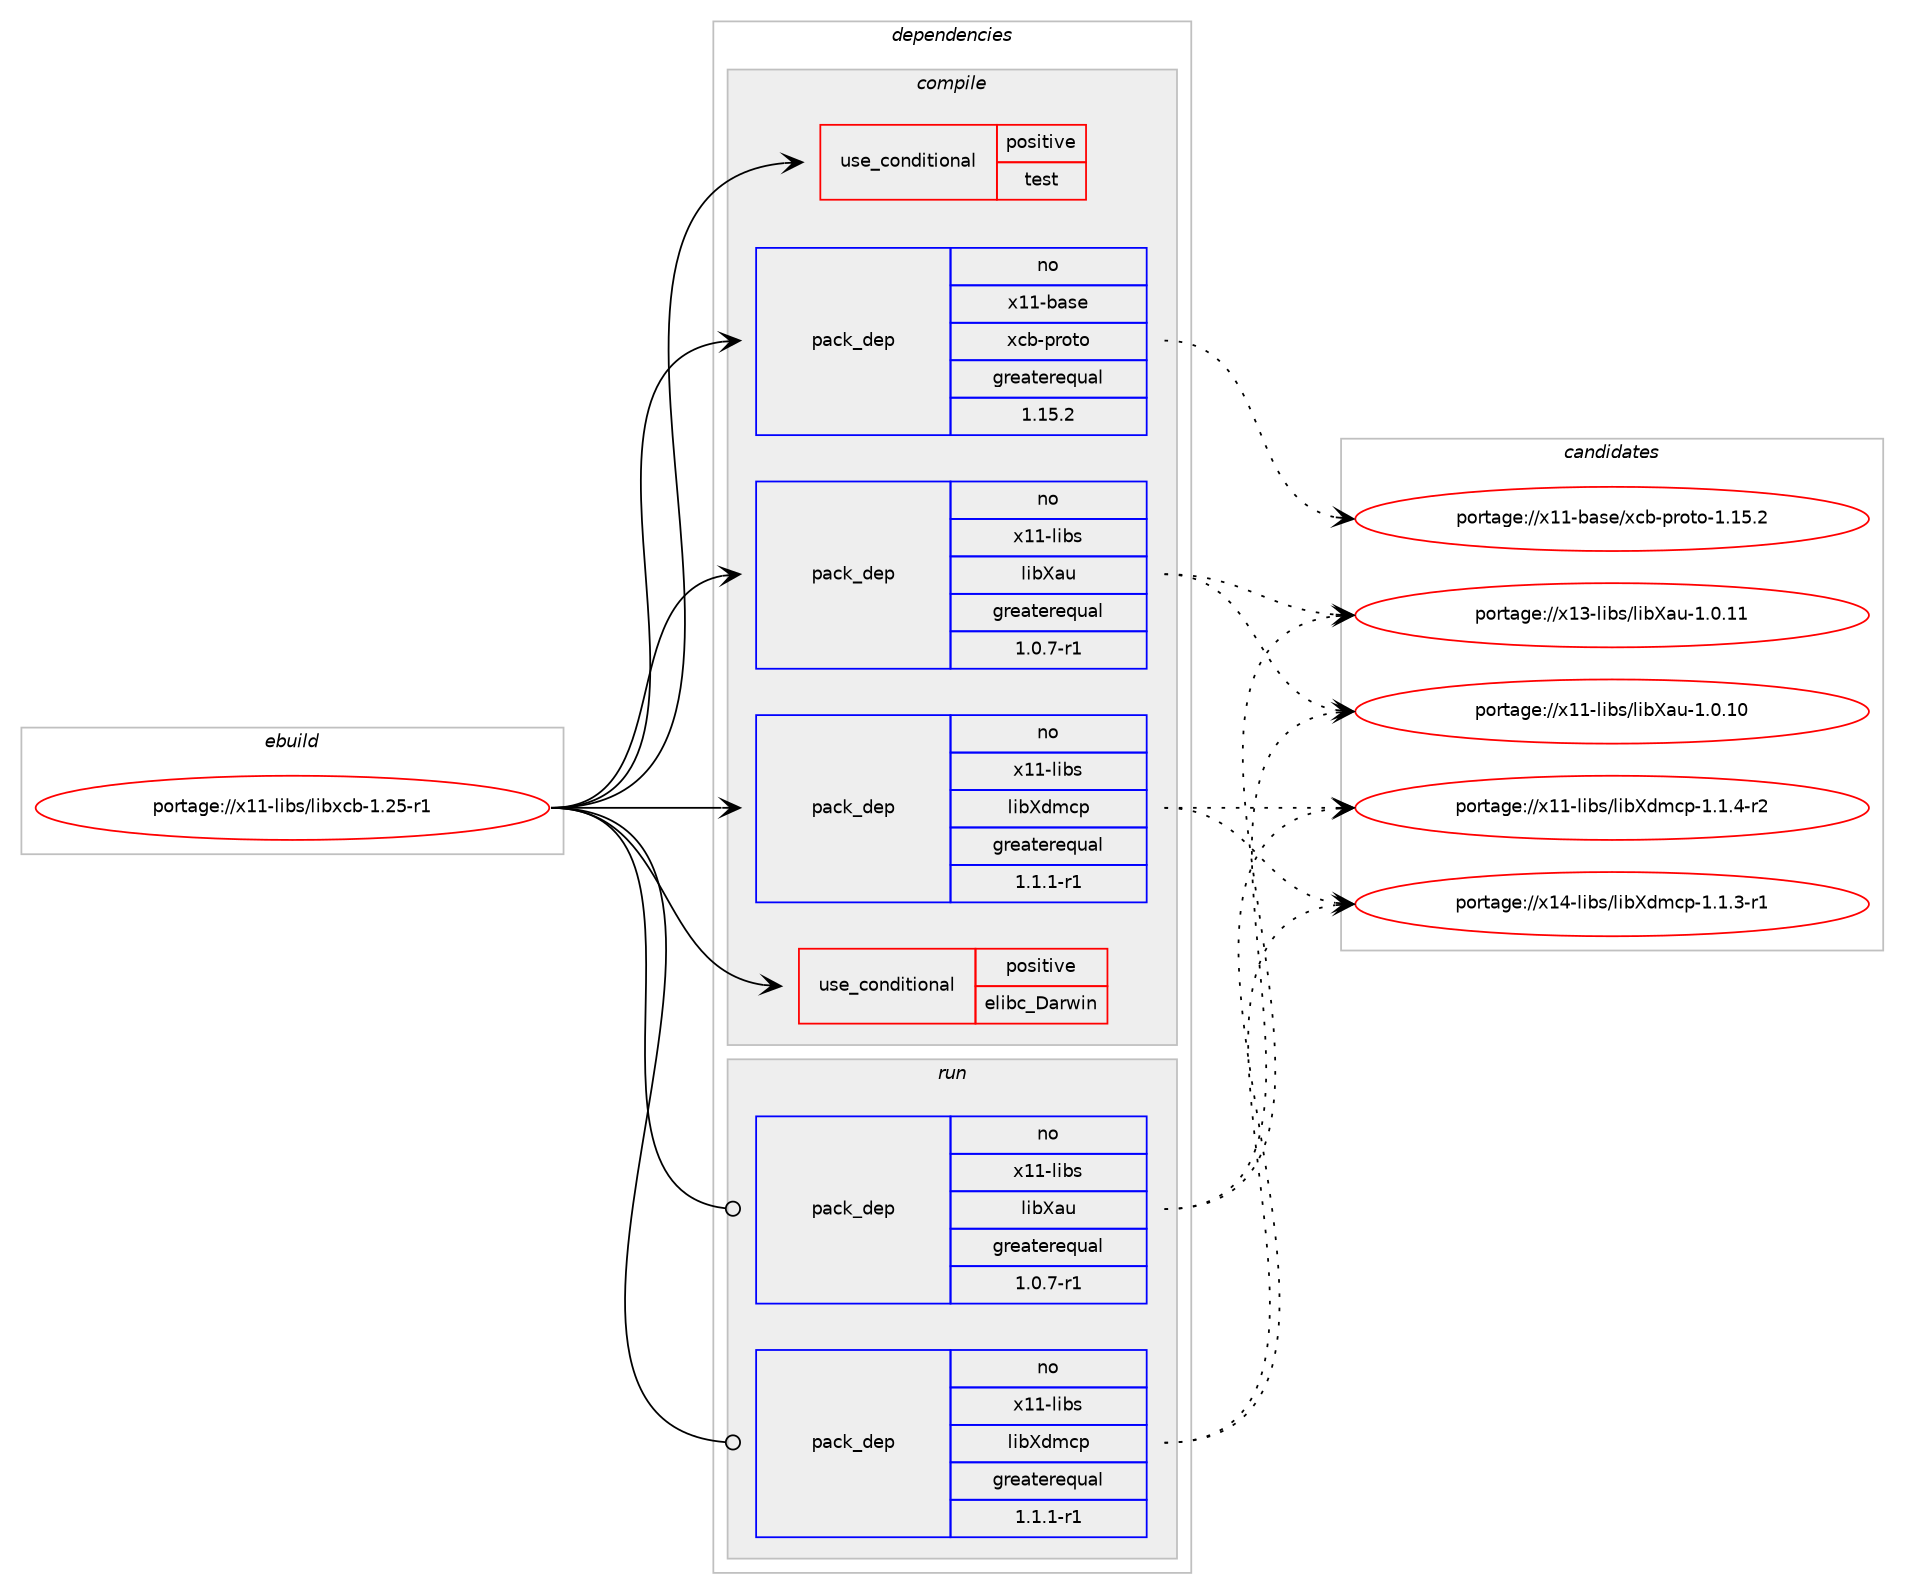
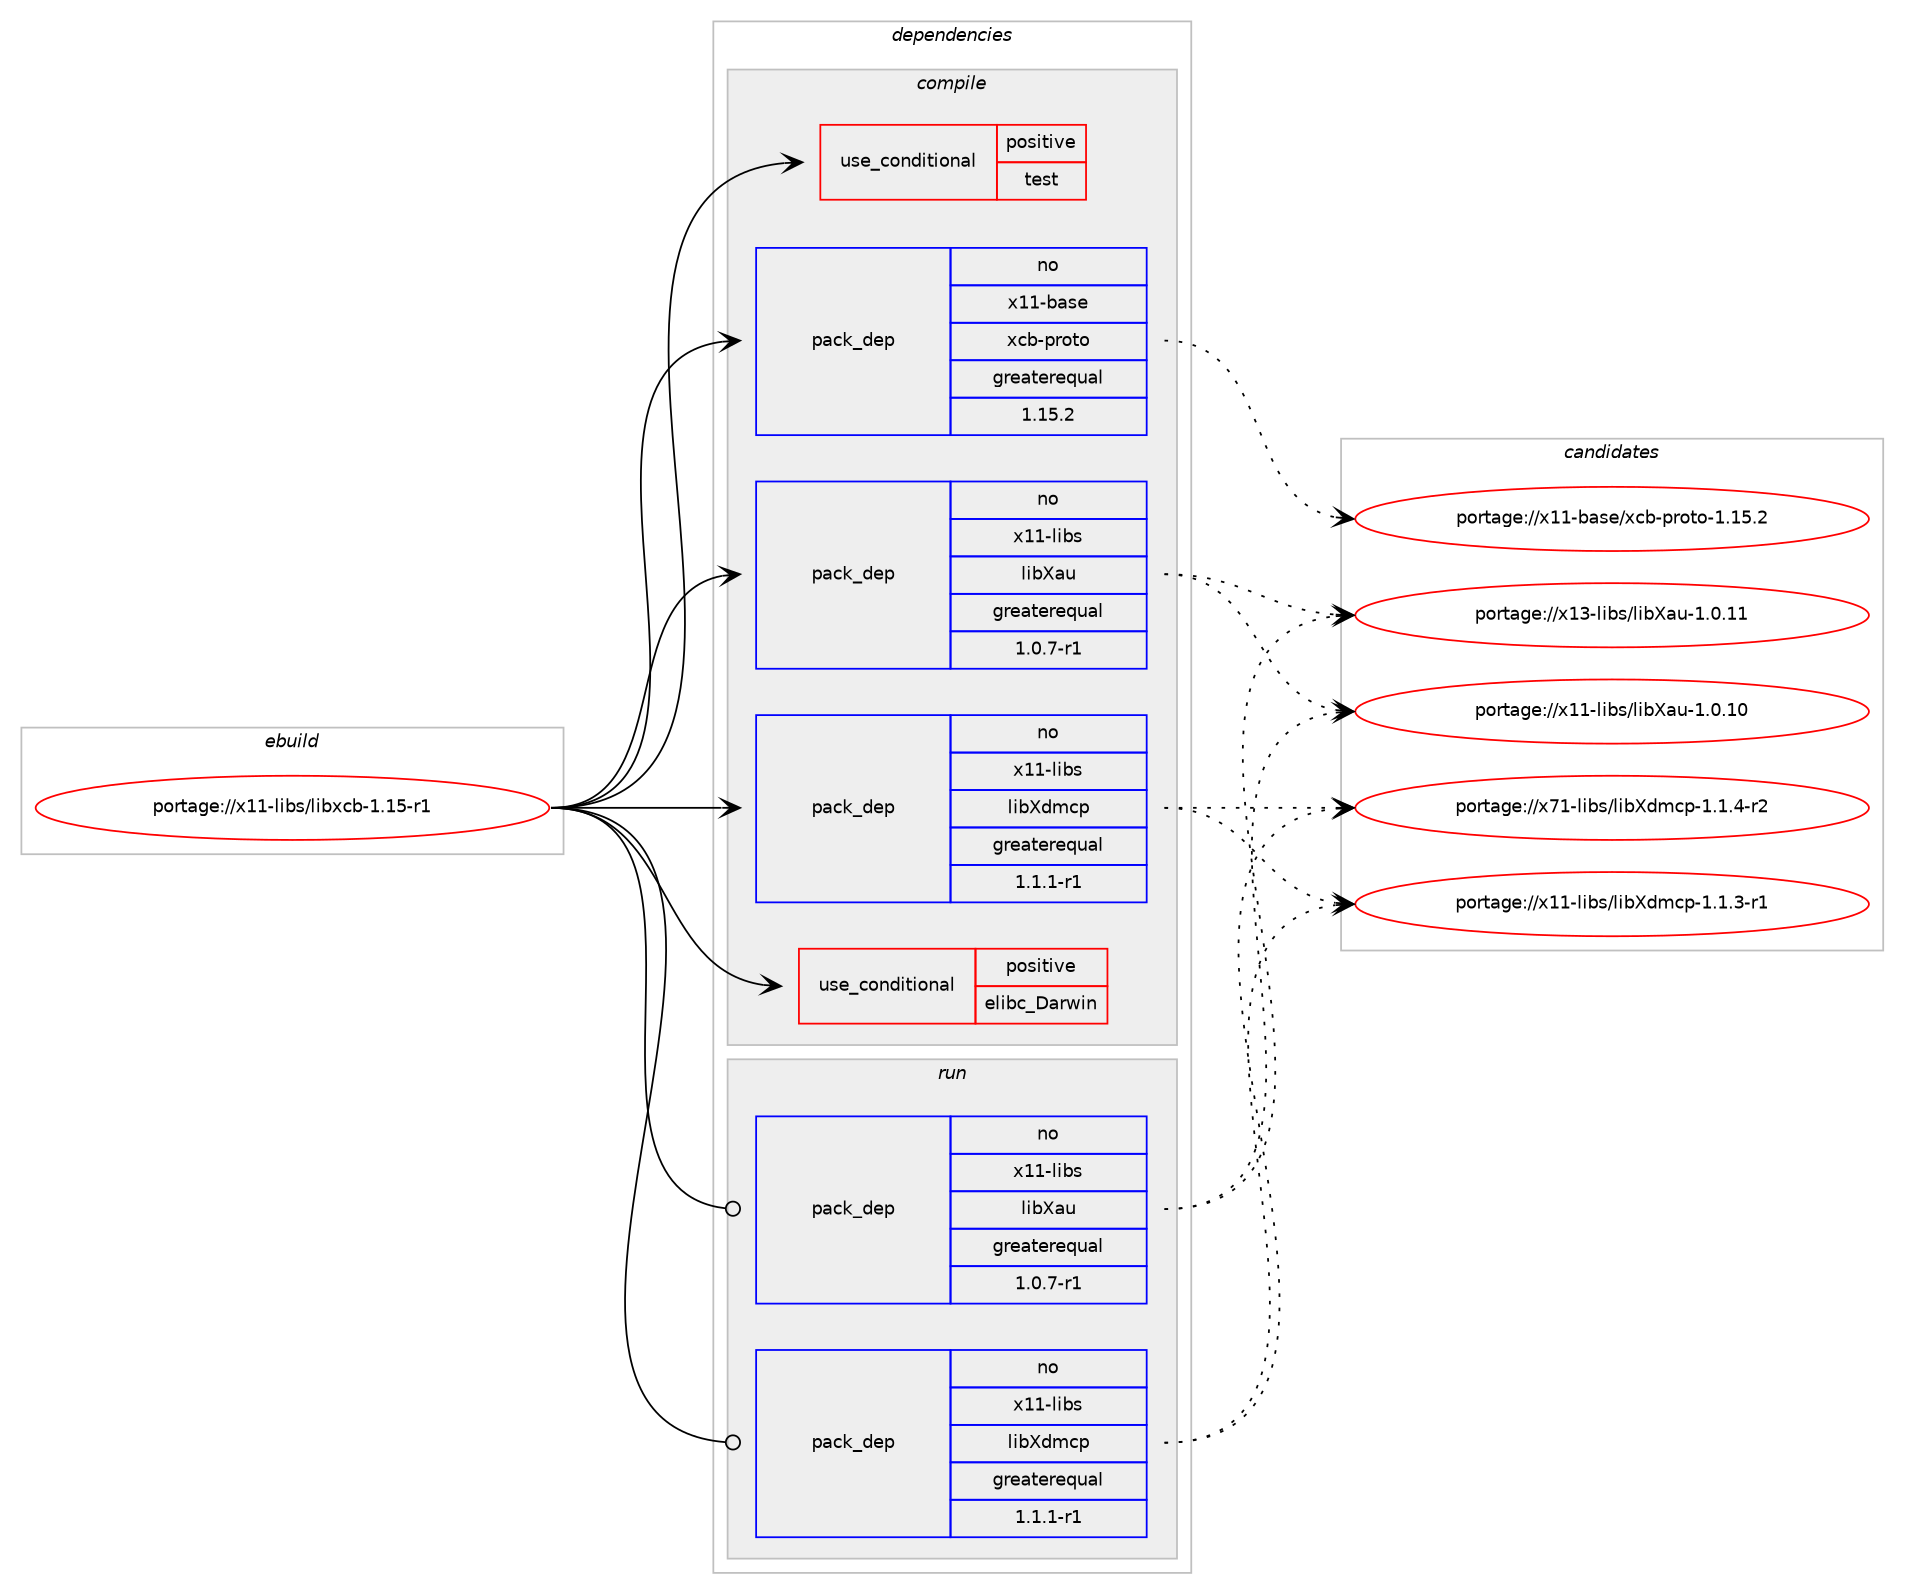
node "portage://x11-libs/libxcb-1.25-r1": label "portage://x11-libs/libxcb-1.25-r1" -> "portage://x11-libs/libxcb-1.15-r1"
node "portage://x11-libs/libXdmcp-1.1.4-r2": label "portage://x11-libs/libXdmcp-1.1.4-r2" -> "portage://x71-libs/libXdmcp-1.1.4-r2"
node "portage://x14-libs/libXdmcp-1.1.3-r1": label "portage://x14-libs/libXdmcp-1.1.3-r1" -> "portage://x11-libs/libXdmcp-1.1.3-r1"
